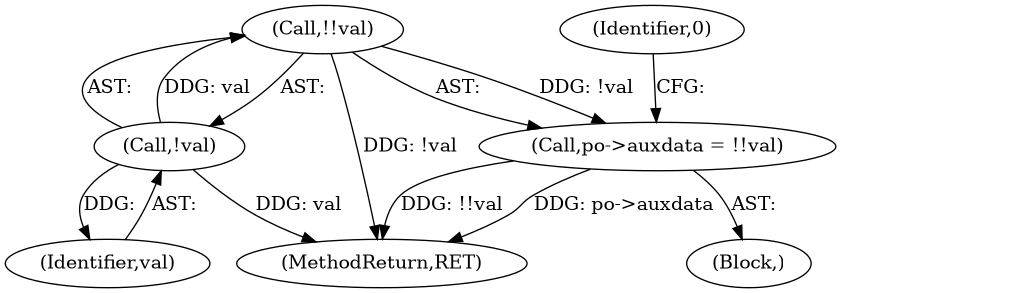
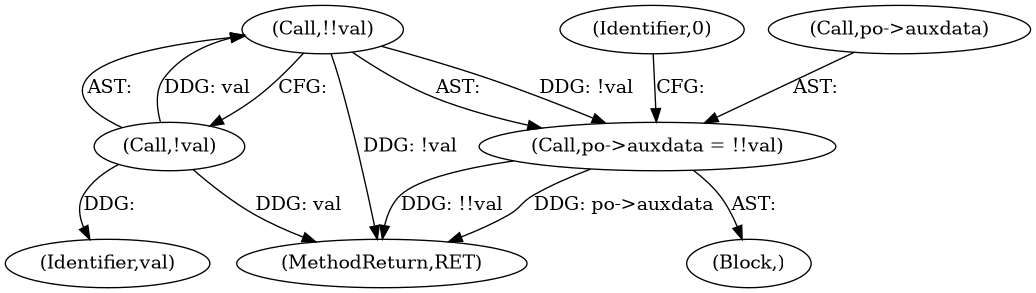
node "(Call,po->auxdata)": added
edge "(Call,!!val)" -> "(Call,!val)": label "AST: " -> "CFG: "
edge "(Identifier,val)" -> "(Call,!val)": removed, label "AST:"
